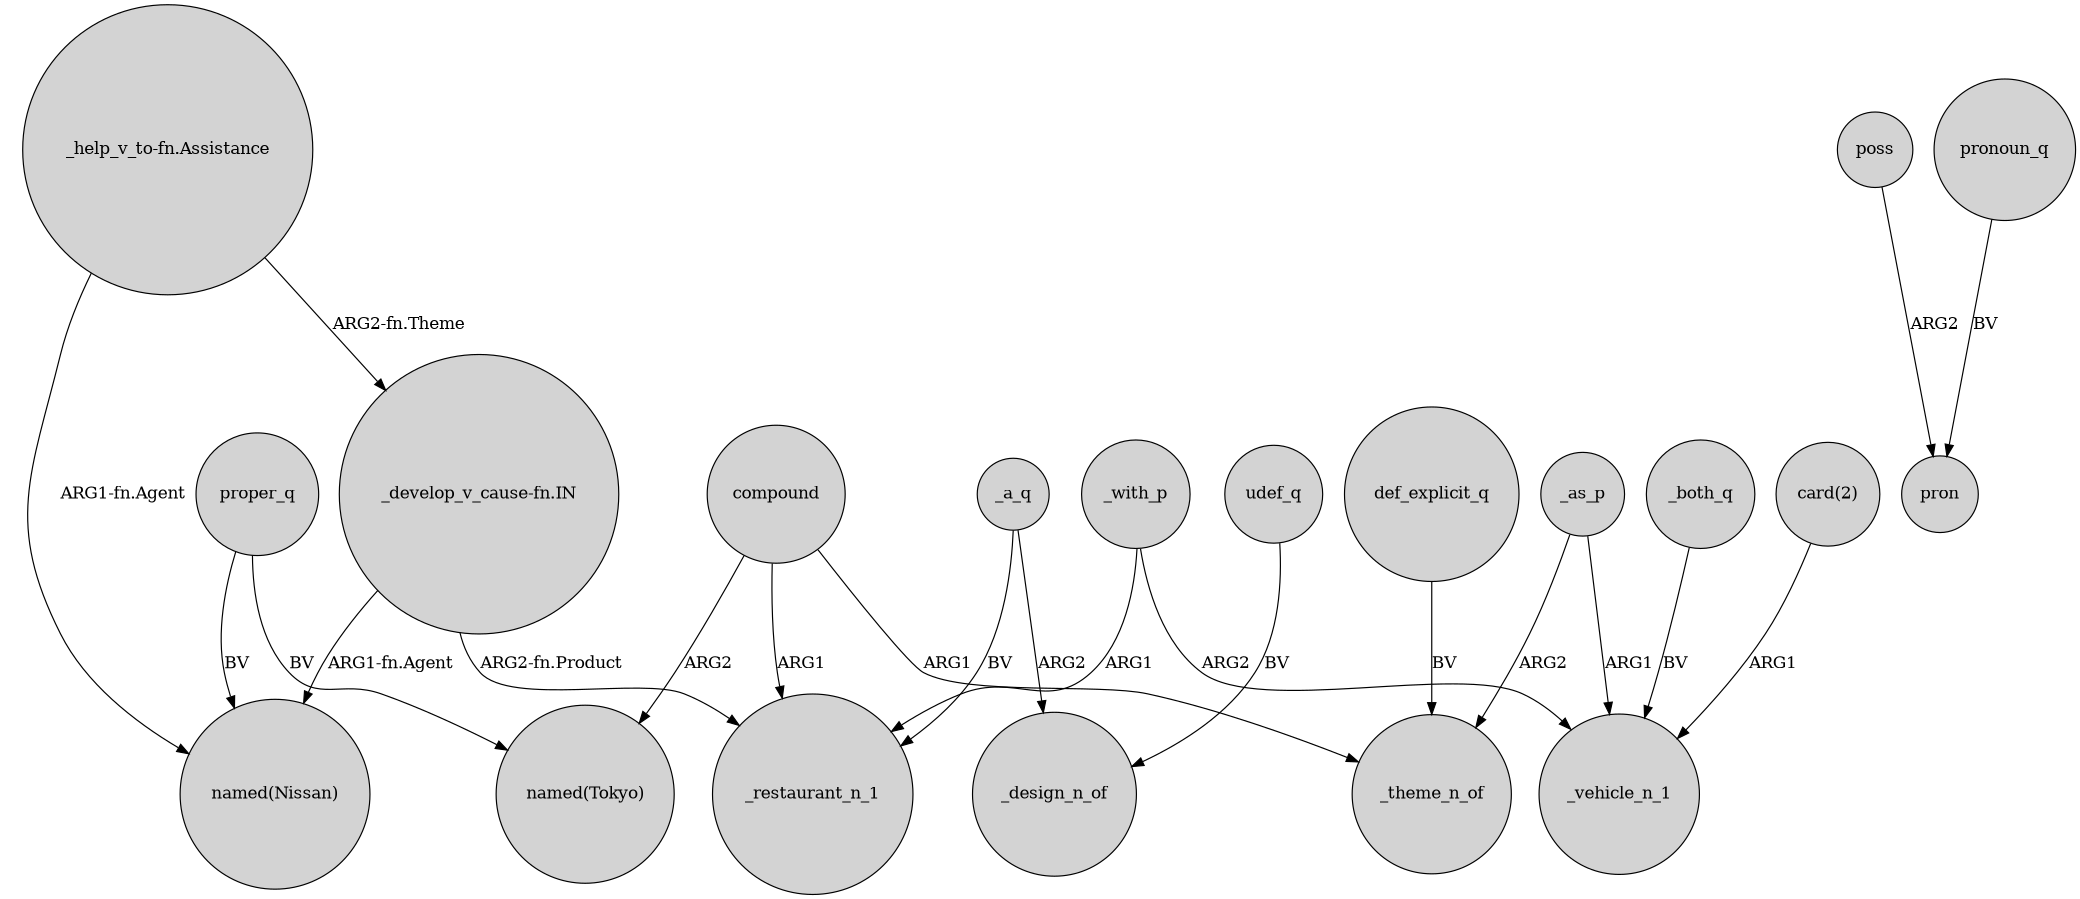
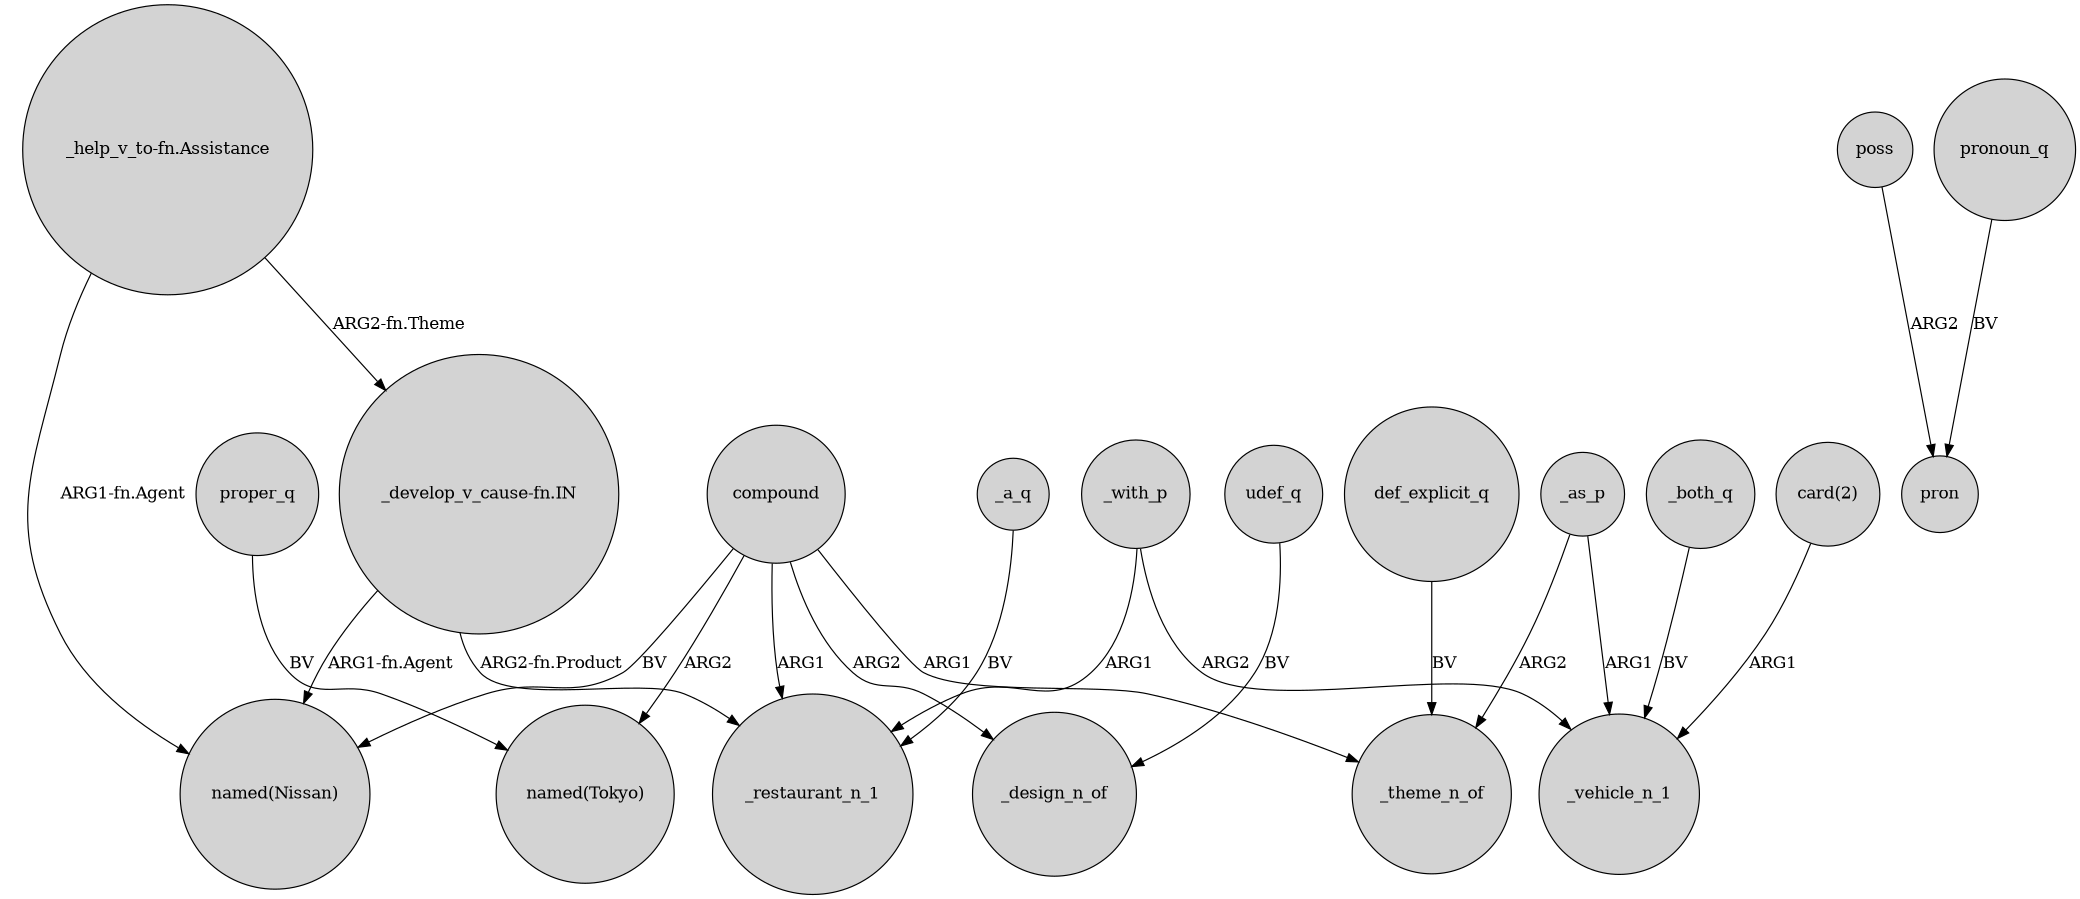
edge "_a_q" -> "_design_n_of": now "compound" -> "_design_n_of"
edge "proper_q" -> "named(Nissan)": now "compound" -> "named(Nissan)"
